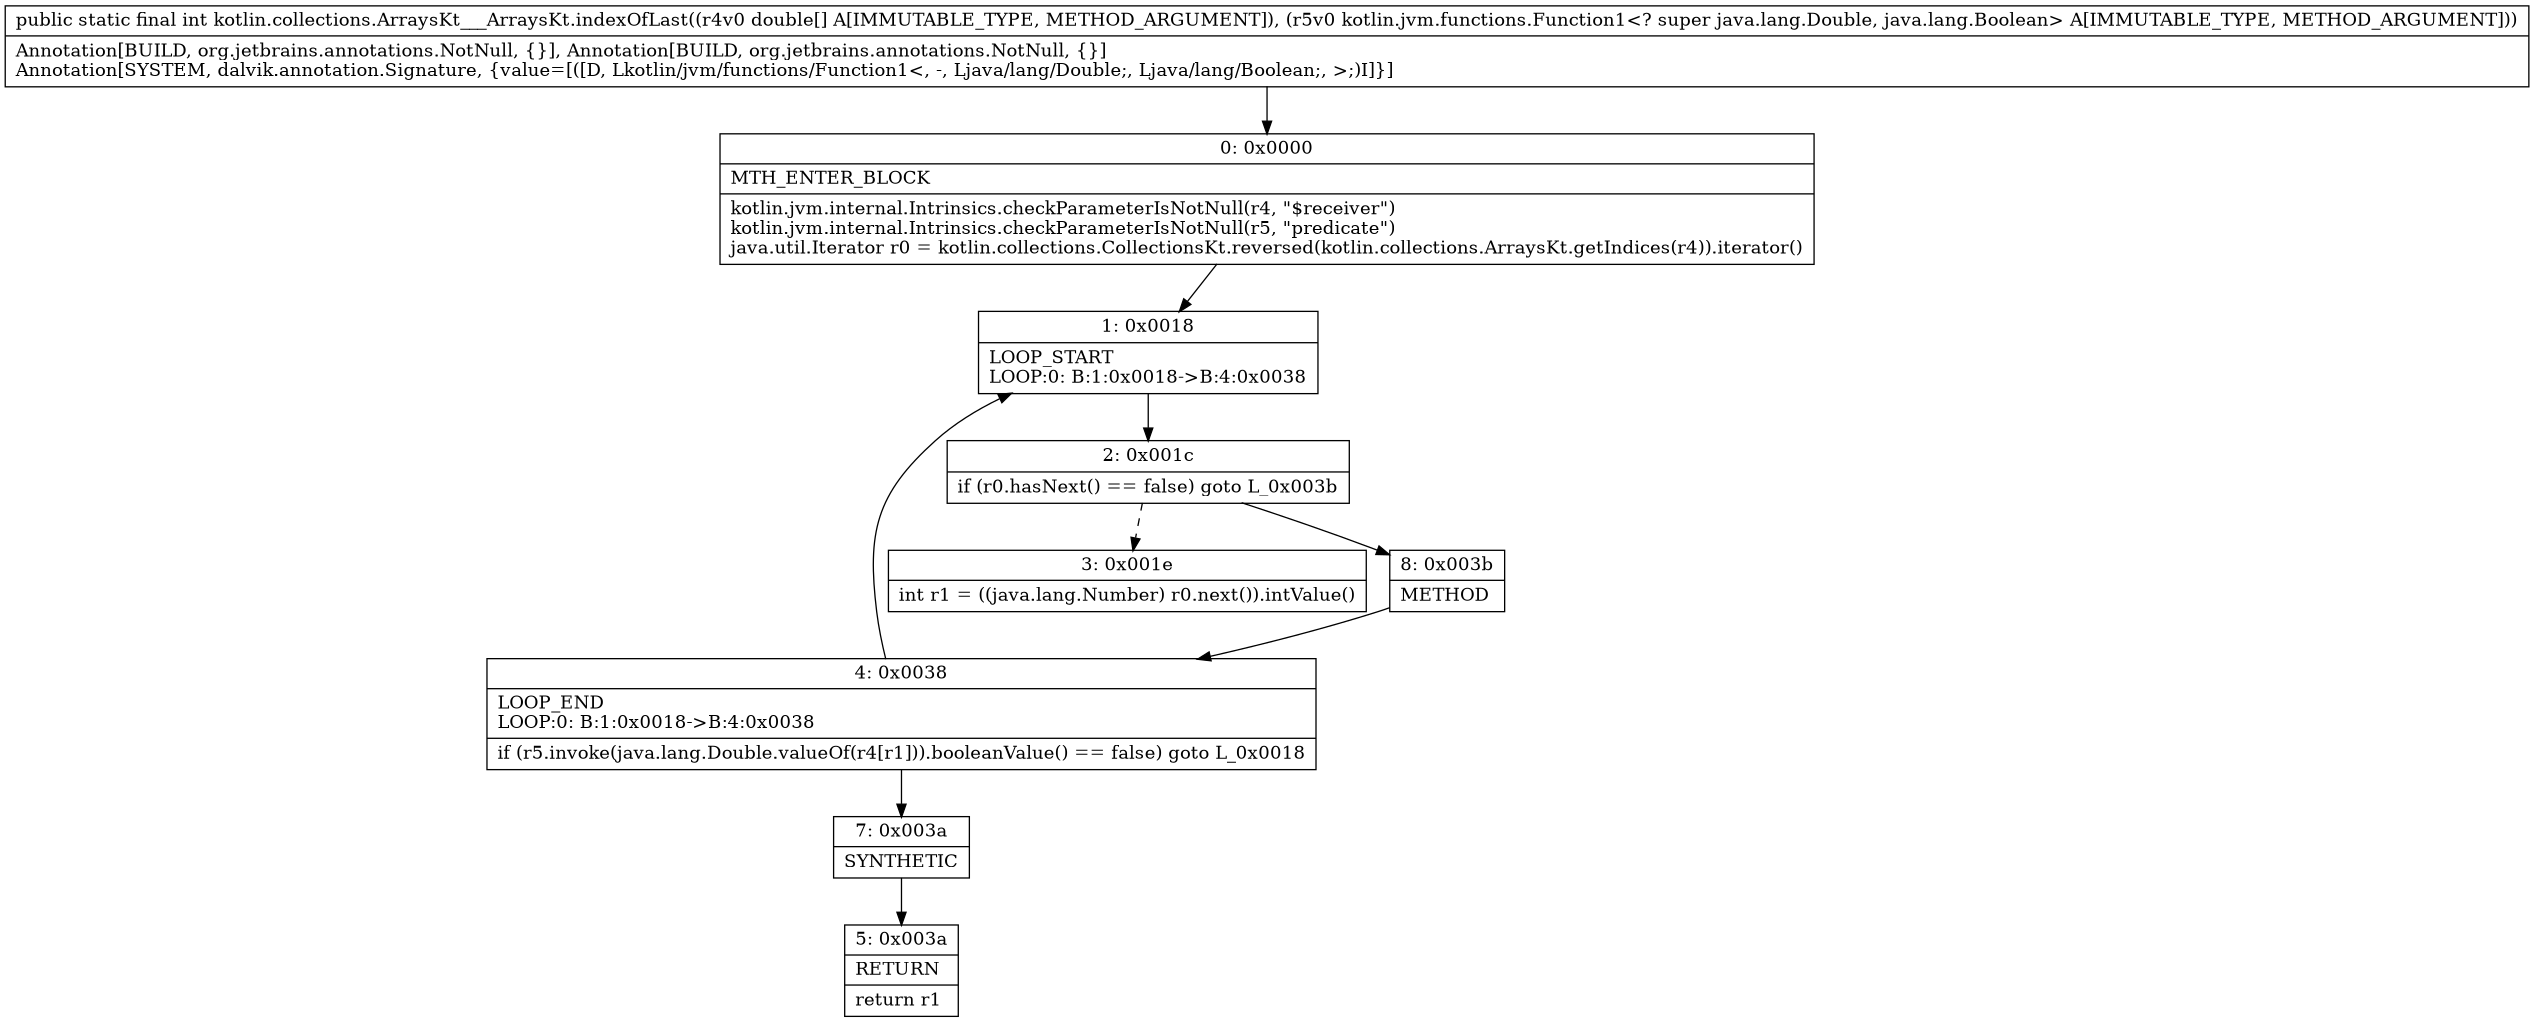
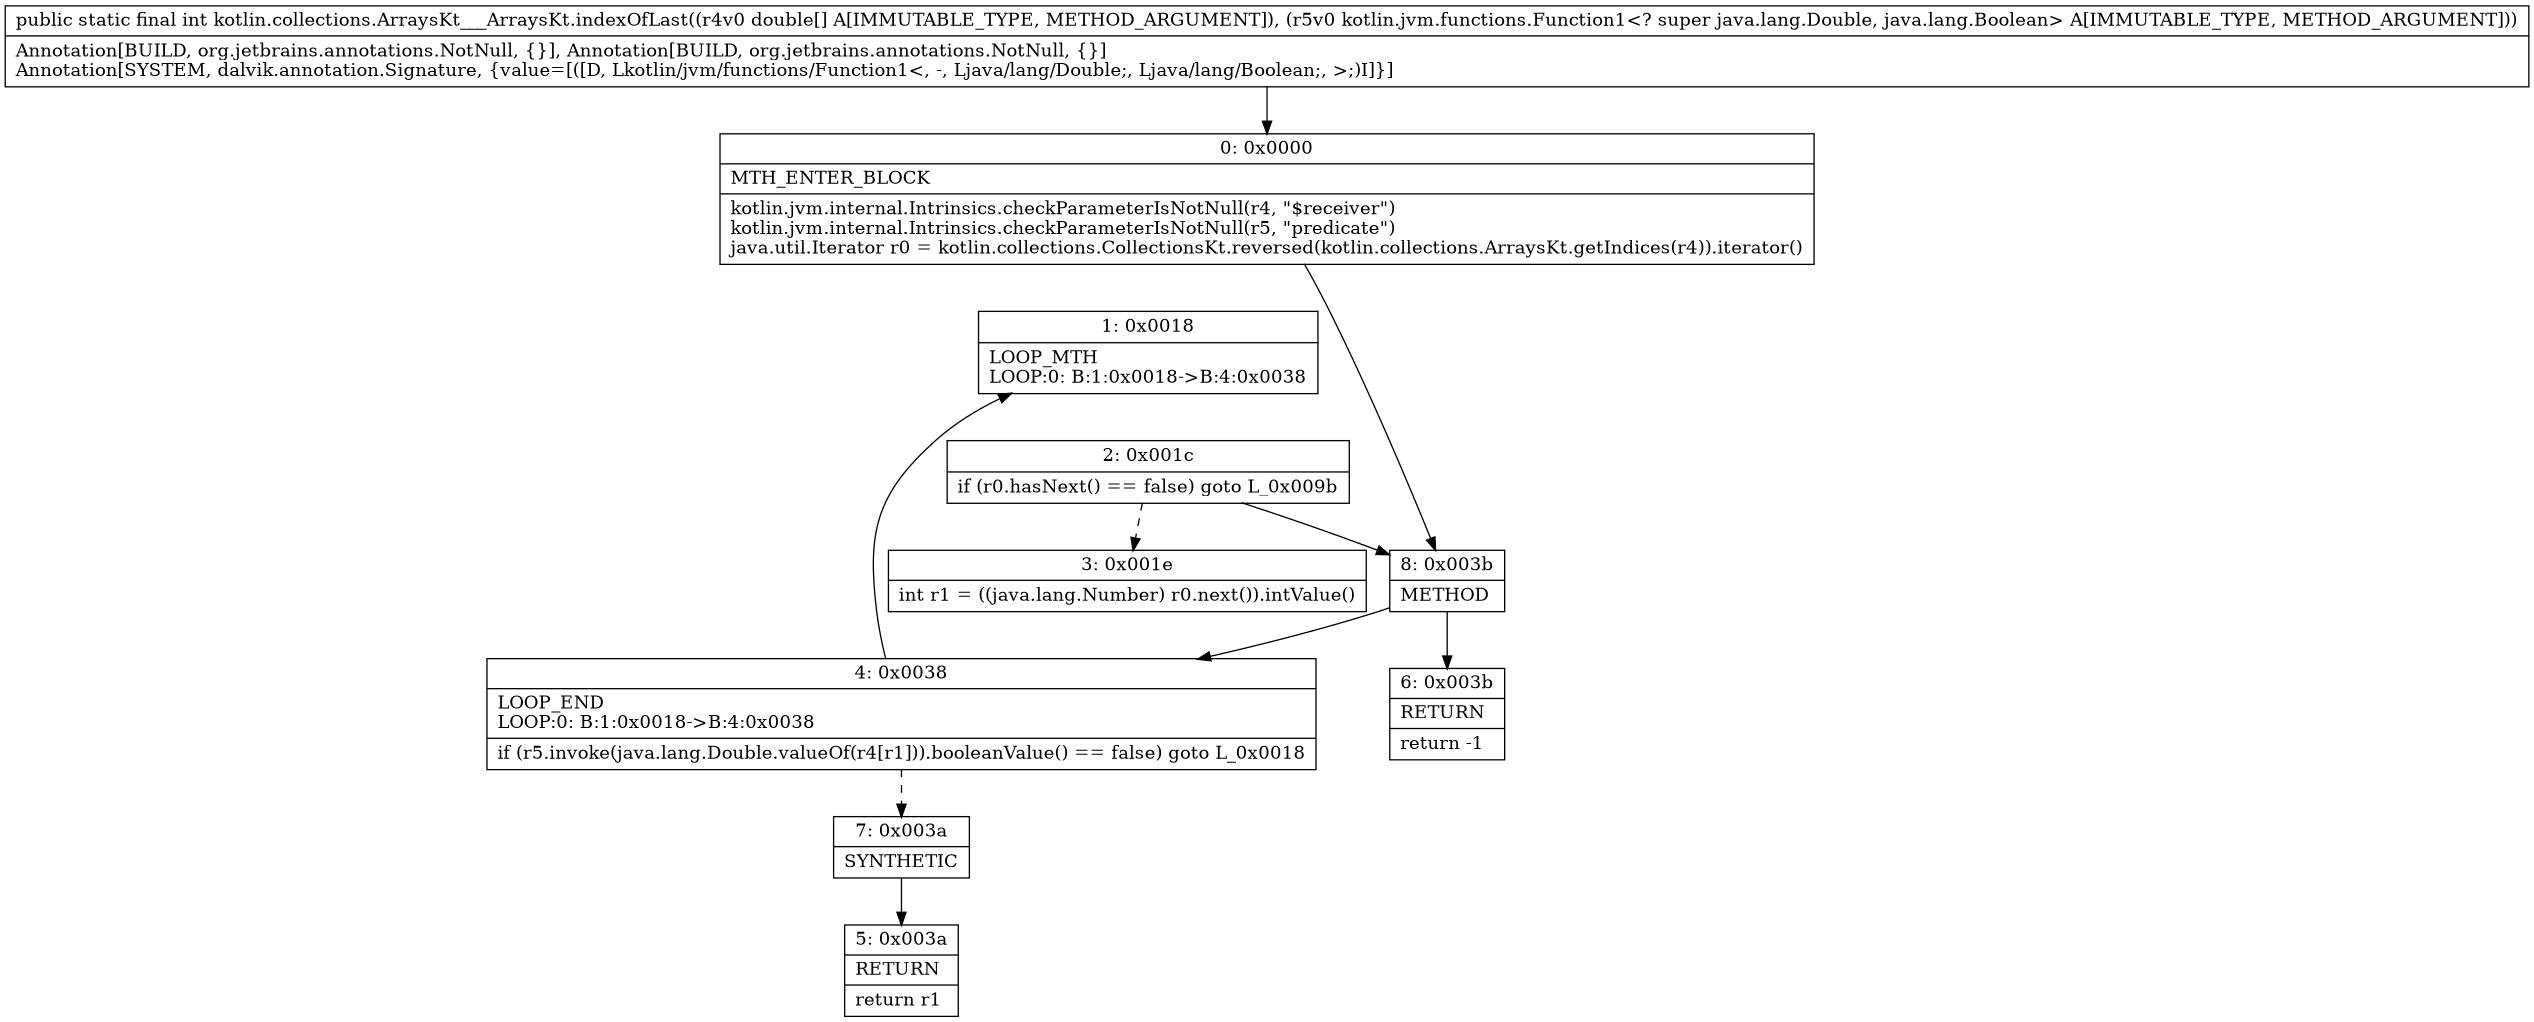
edge "0: 0x0000" -> "1: 0x0018": now "0: 0x0000" -> "8: 0x003b"
node "1: 0x0018": text "LOOP_START" -> "LOOP_MTH"
edge "1: 0x0018" -> "2: 0x001c": removed
node "2: 0x001c": text "if (r0.hasNext() == false) goto L_0x003b" -> "if (r0.hasNext() == false) goto L_0x009b"
node "6: 0x003b": added
edge "4: 0x0038" -> "7: 0x003a": style solid -> dashed
